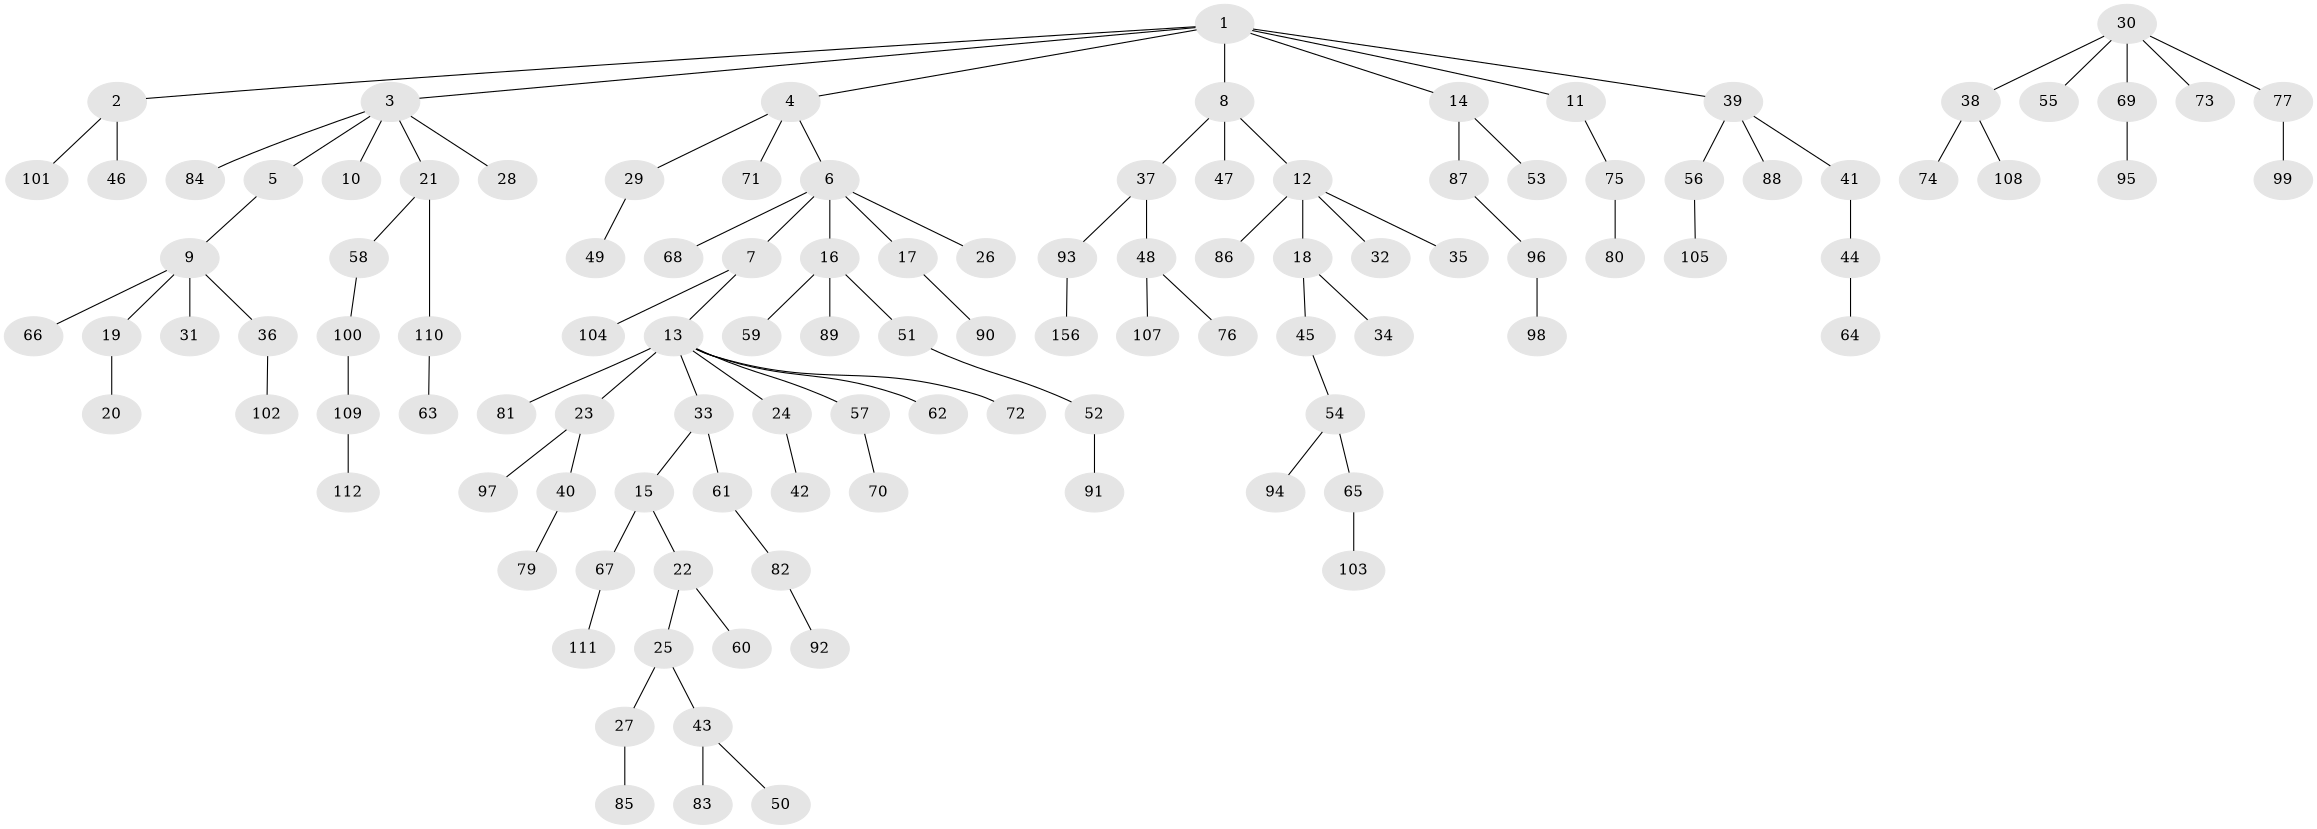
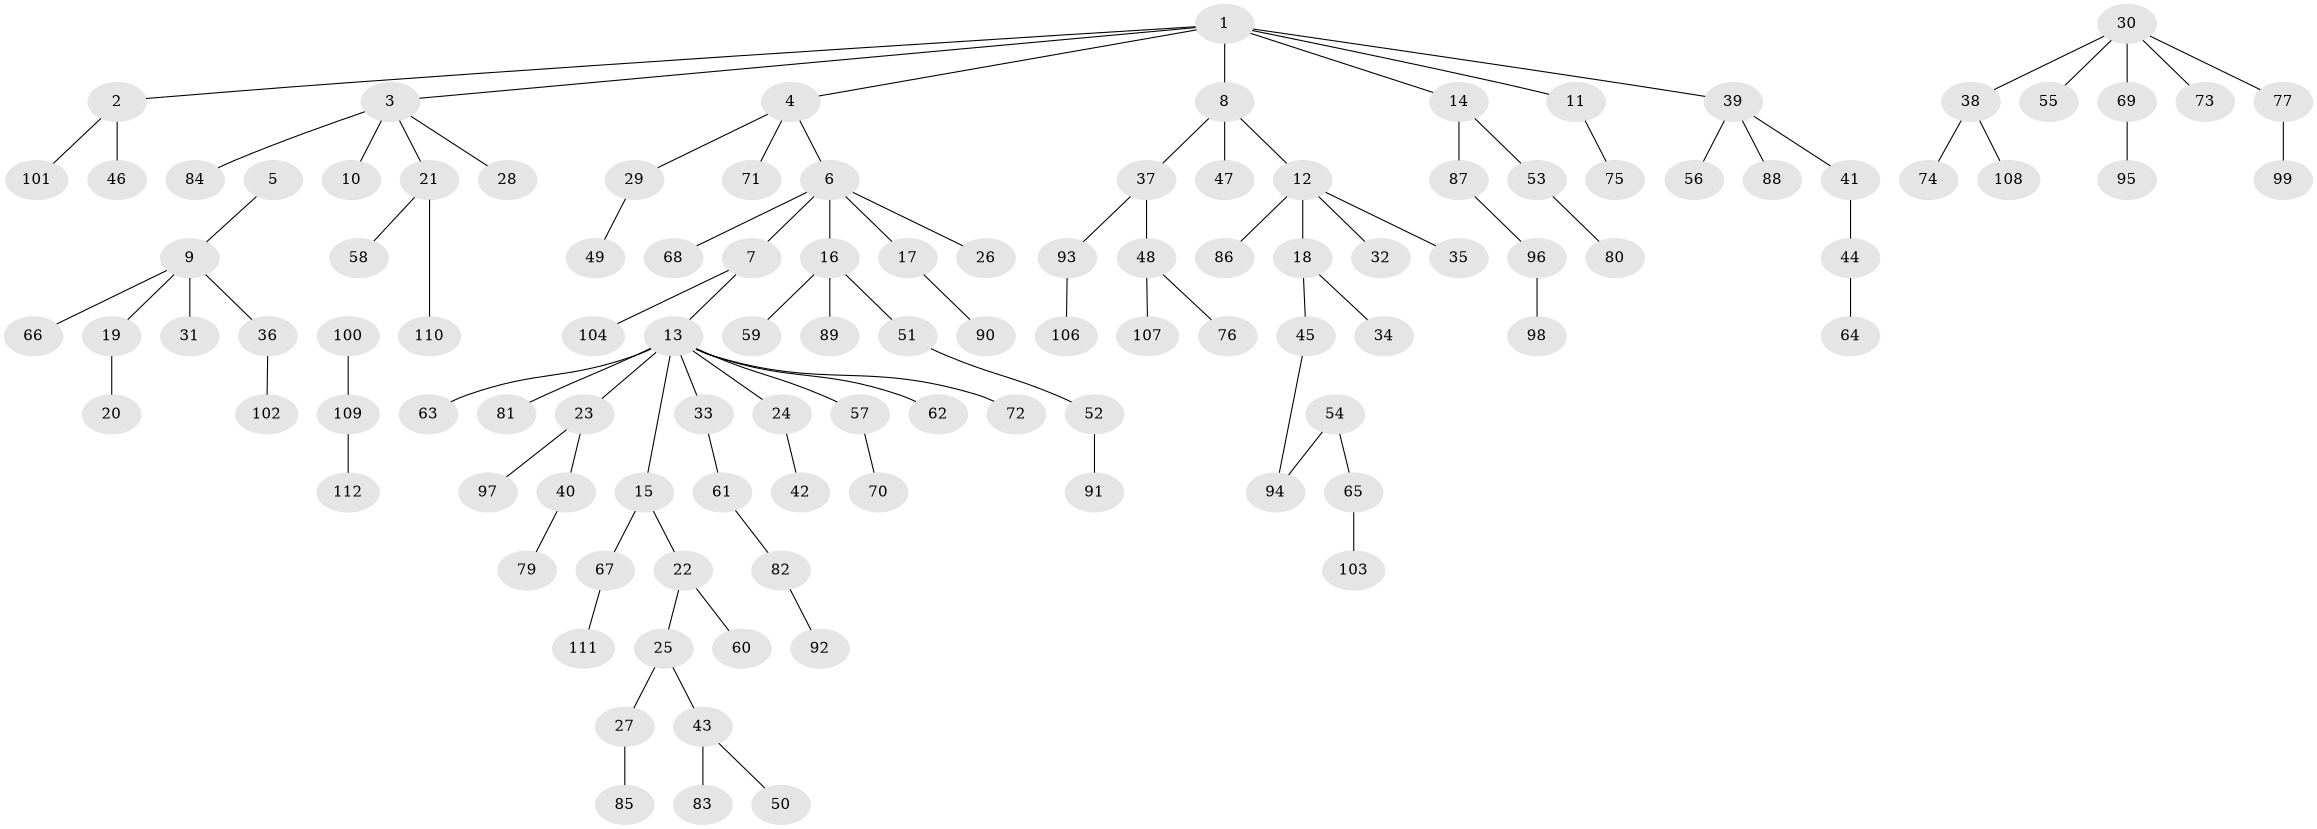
edge "3" -- "5": removed
edge "75" -- "80": now "53" -- "80"
node "105": removed
edge "58" -- "100": removed
node "156": label "156" -> "106"
edge "110" -- "63": now "13" -- "63"
edge "45" -- "54": now "45" -- "94"
edge "33" -- "15": now "13" -- "15"
